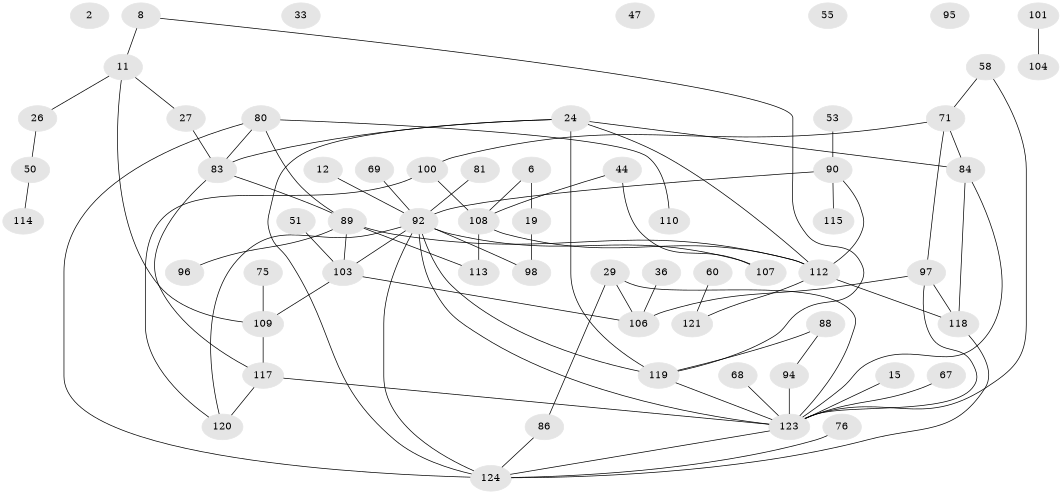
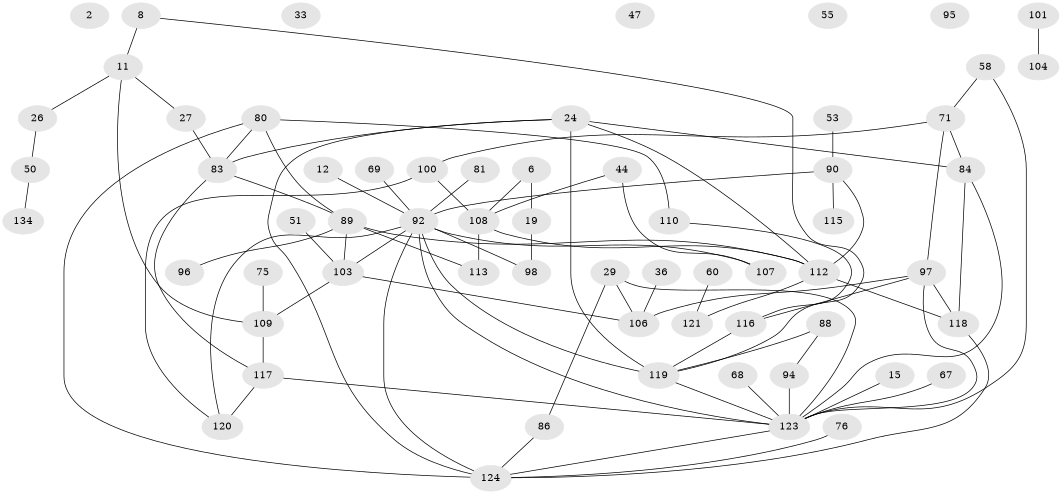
node "114": label "114" -> "134"
node "116": added
